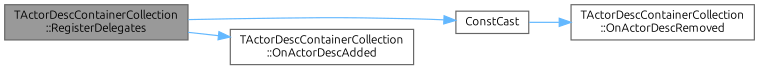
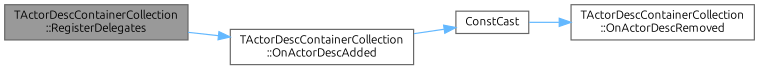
edge "TActorDescContainerCollection ::RegisterDelegates" -> "ConstCast": now "TActorDescContainerCollection ::OnActorDescAdded" -> "ConstCast"
